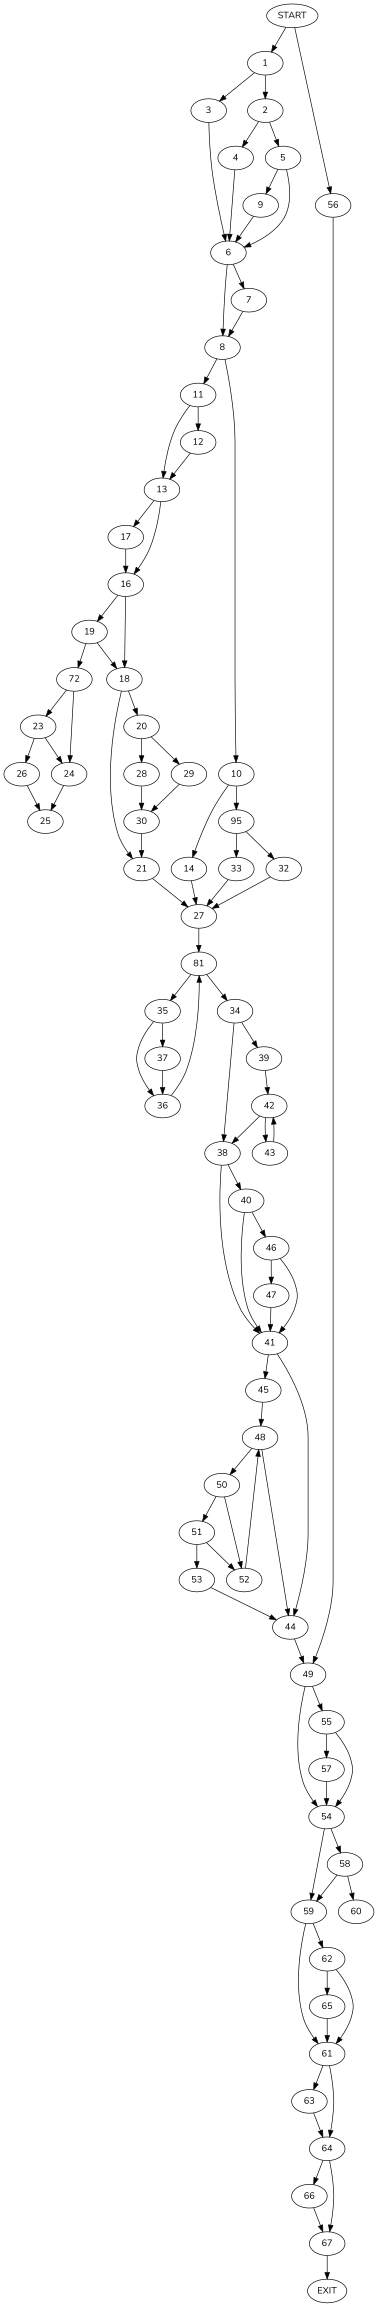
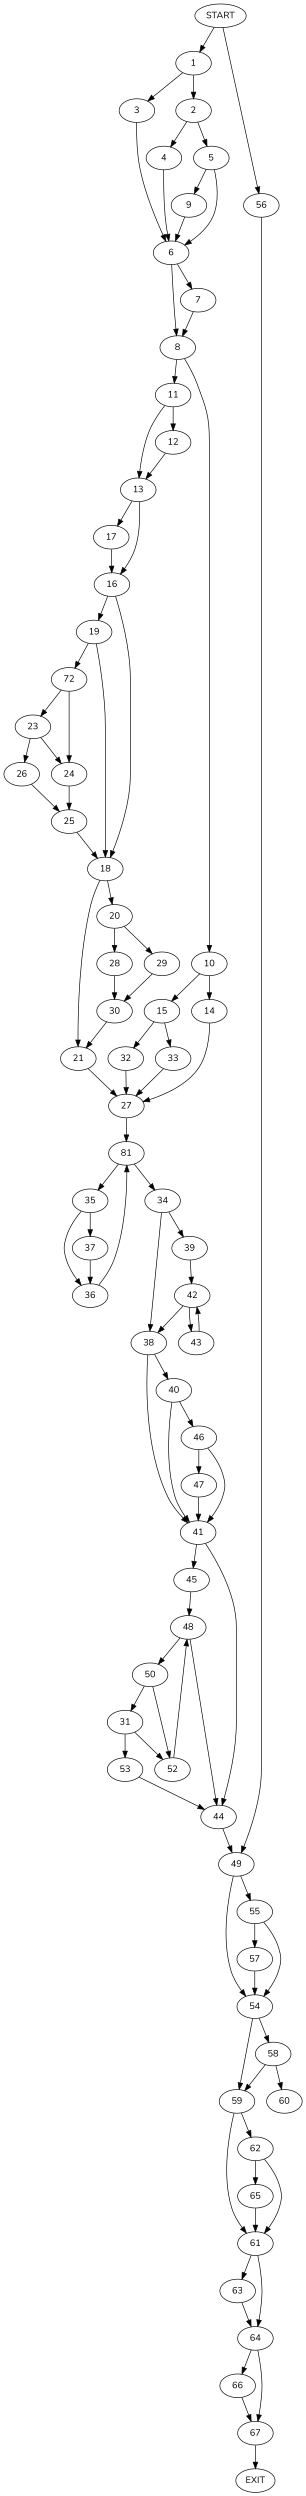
node "95": label "95" -> "15"
edge "25" -> "18": added
node "51": label "51" -> "31"
